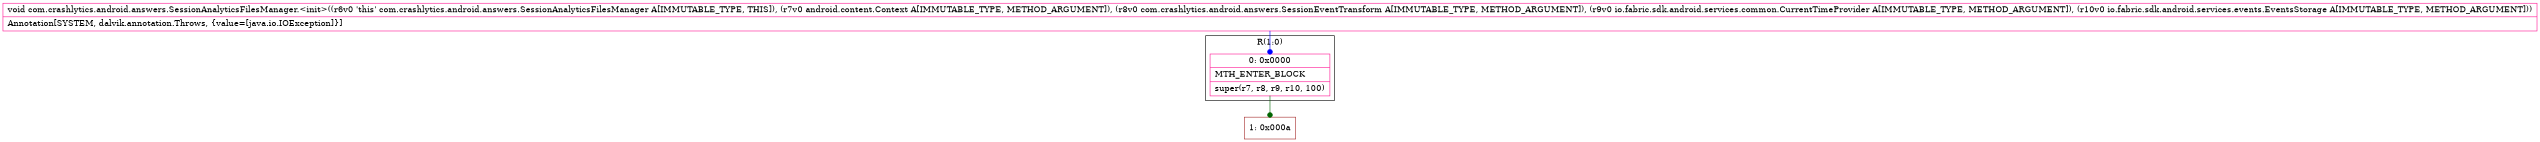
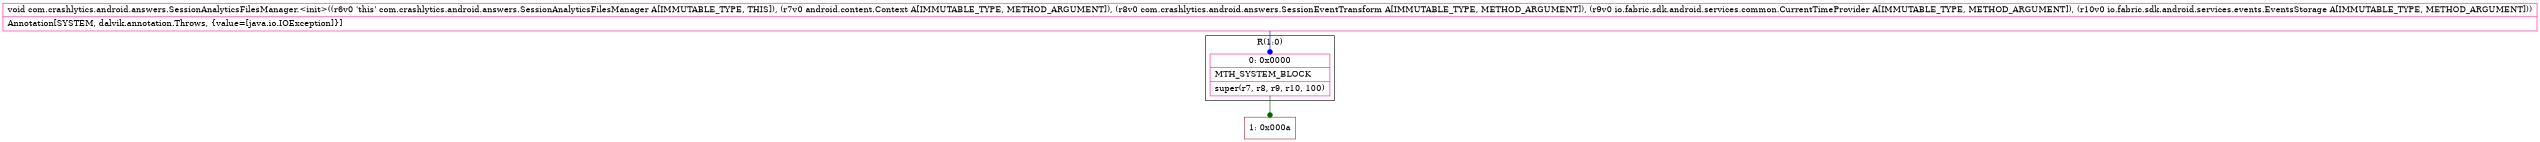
node "0: 0x0000": text "MTH_ENTER_BLOCK" -> "MTH_SYSTEM_BLOCK"
